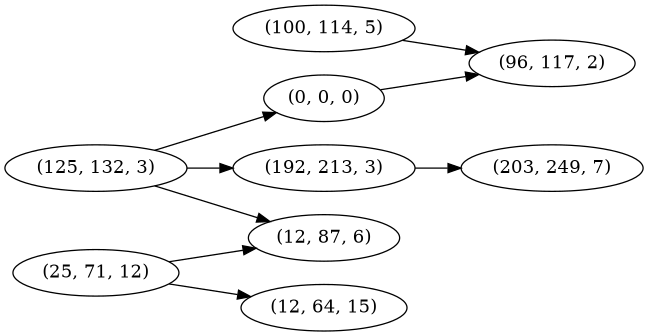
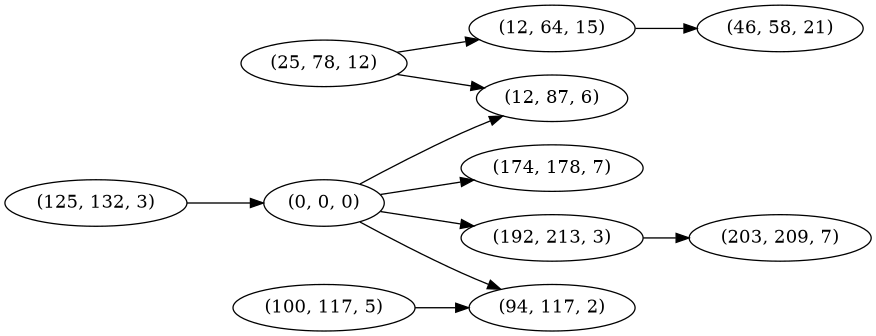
node "(100, 114, 5)": label "(100, 114, 5)" -> "(100, 117, 5)"
node "(46, 58, 21)": added
node "(96, 117, 2)": label "(96, 117, 2)" -> "(94, 117, 2)"
edge "(125, 132, 3)" -> "(192, 213, 3)": now "(0, 0, 0)" -> "(192, 213, 3)"
node "(203, 249, 7)": label "(203, 249, 7)" -> "(203, 209, 7)"
node "(174, 178, 7)": added
edge "(125, 132, 3)" -> "(12, 87, 6)": now "(0, 0, 0)" -> "(12, 87, 6)"
node "(25, 71, 12)": label "(25, 71, 12)" -> "(25, 78, 12)"
